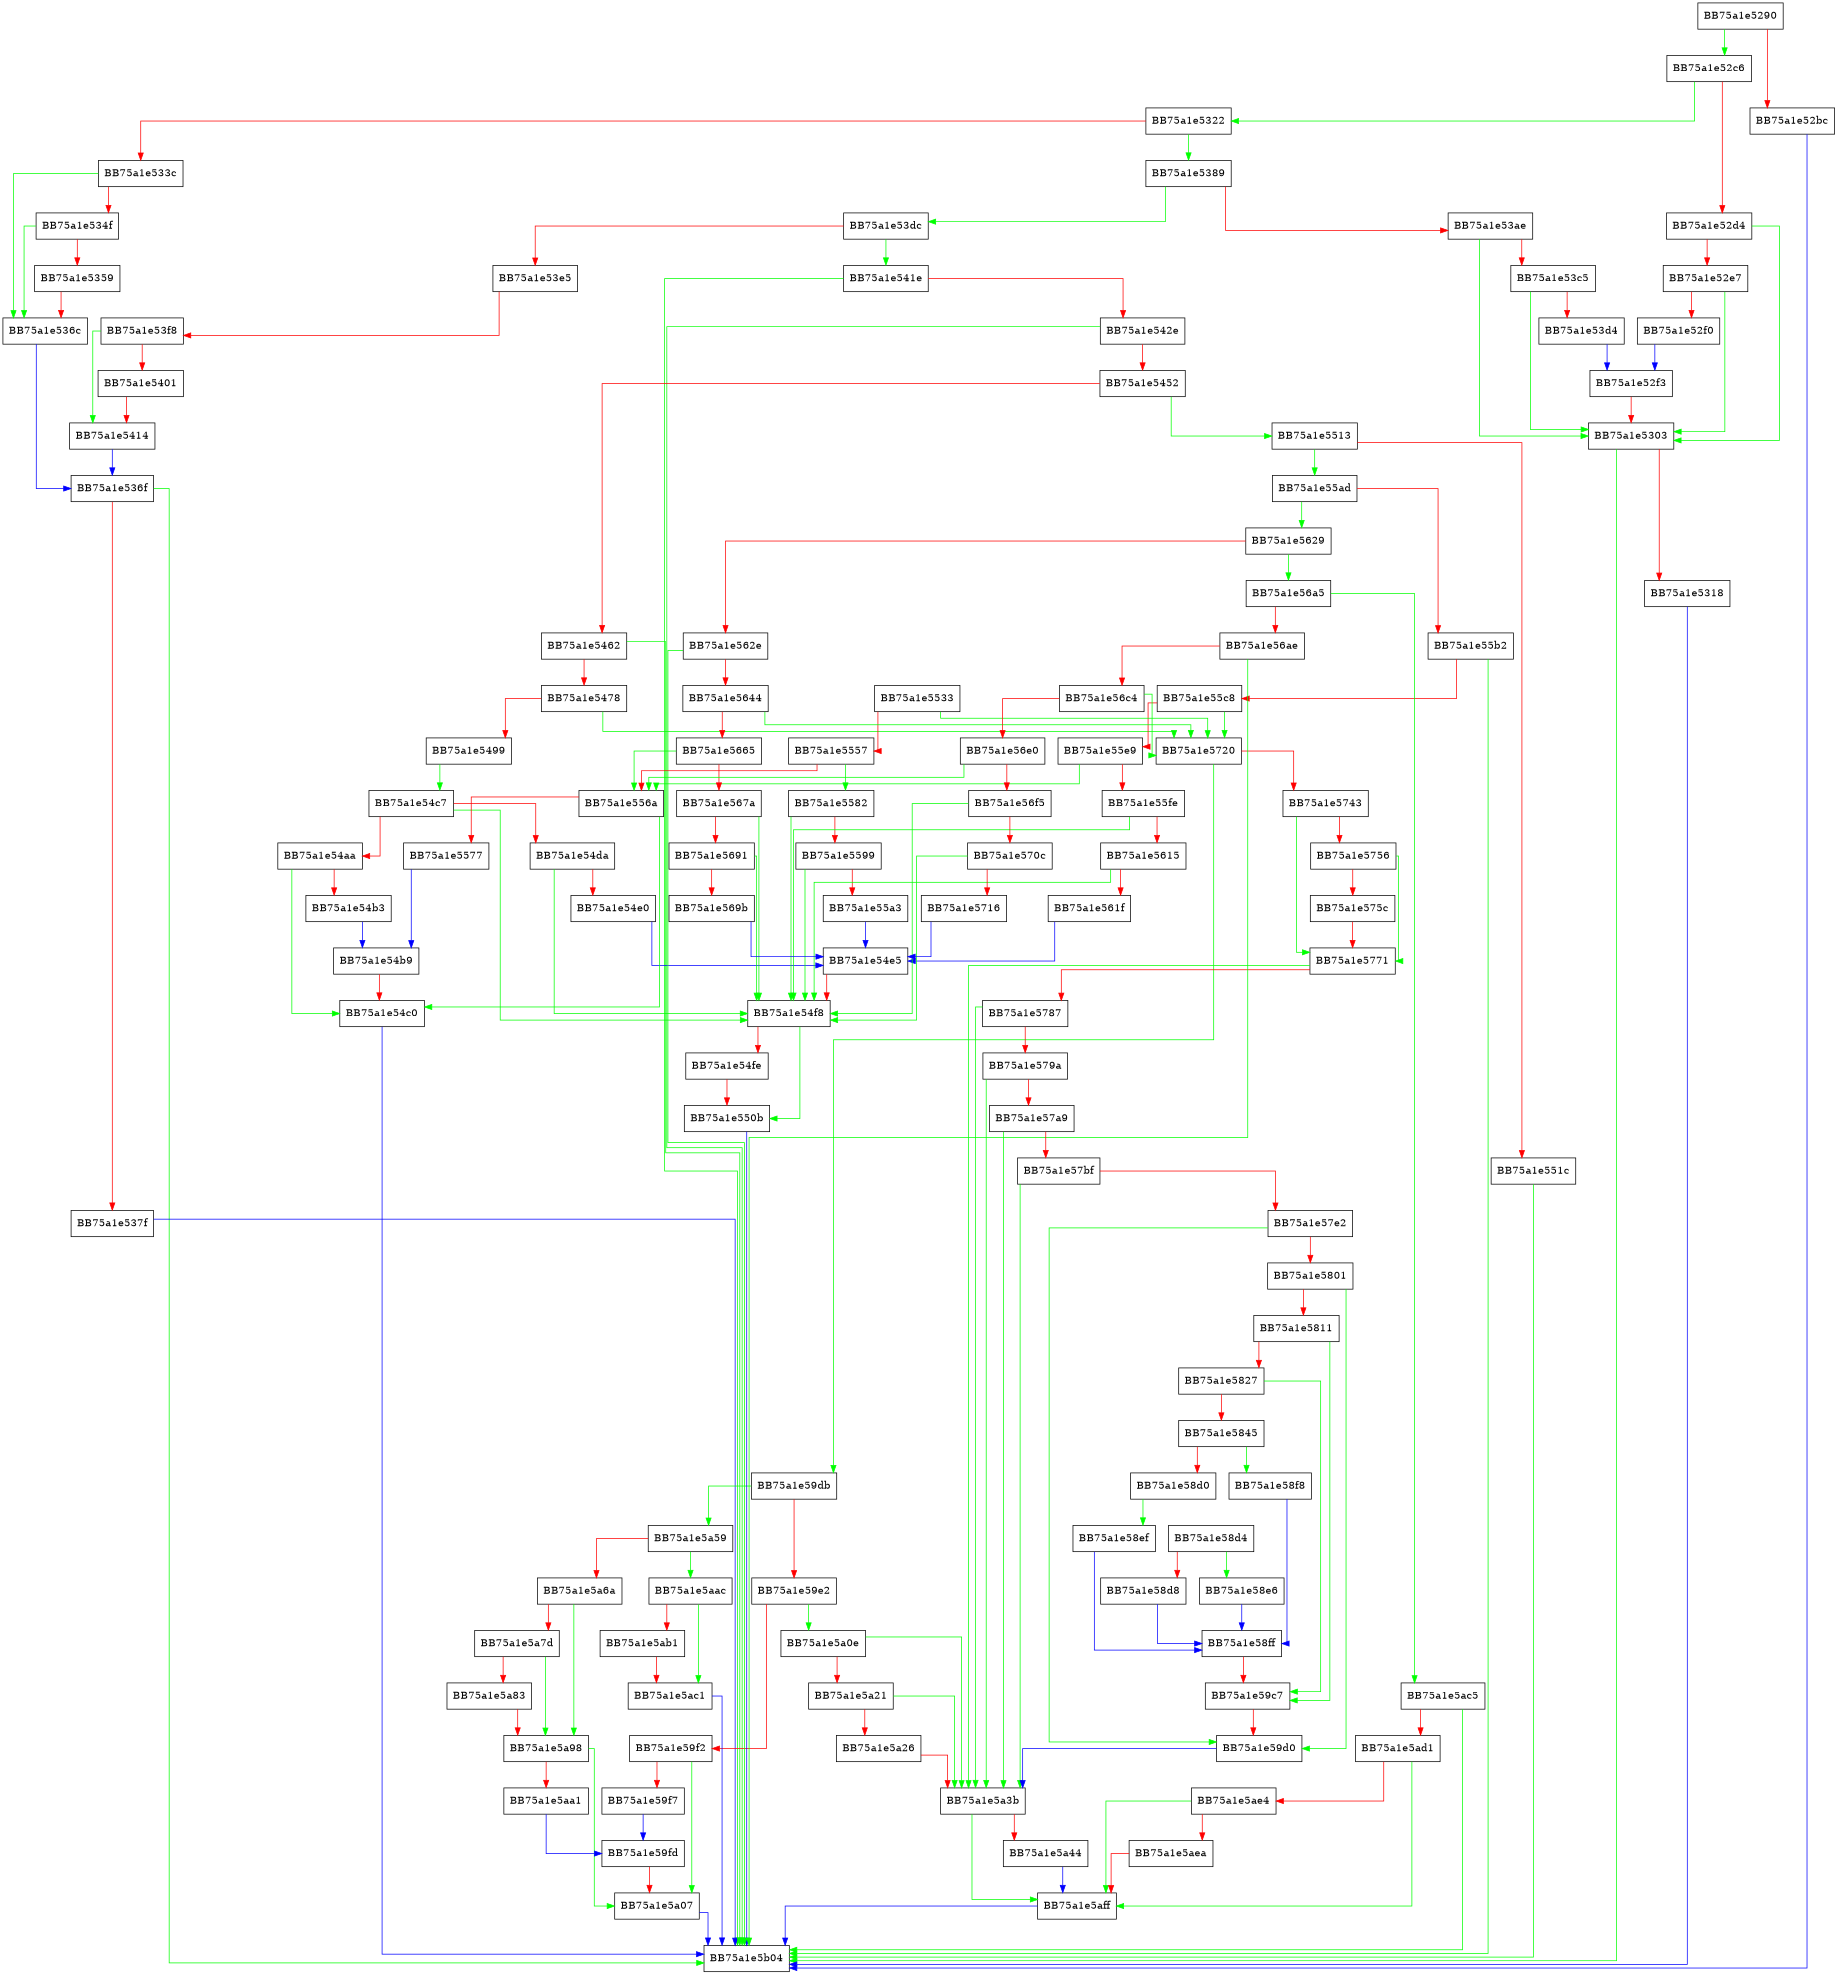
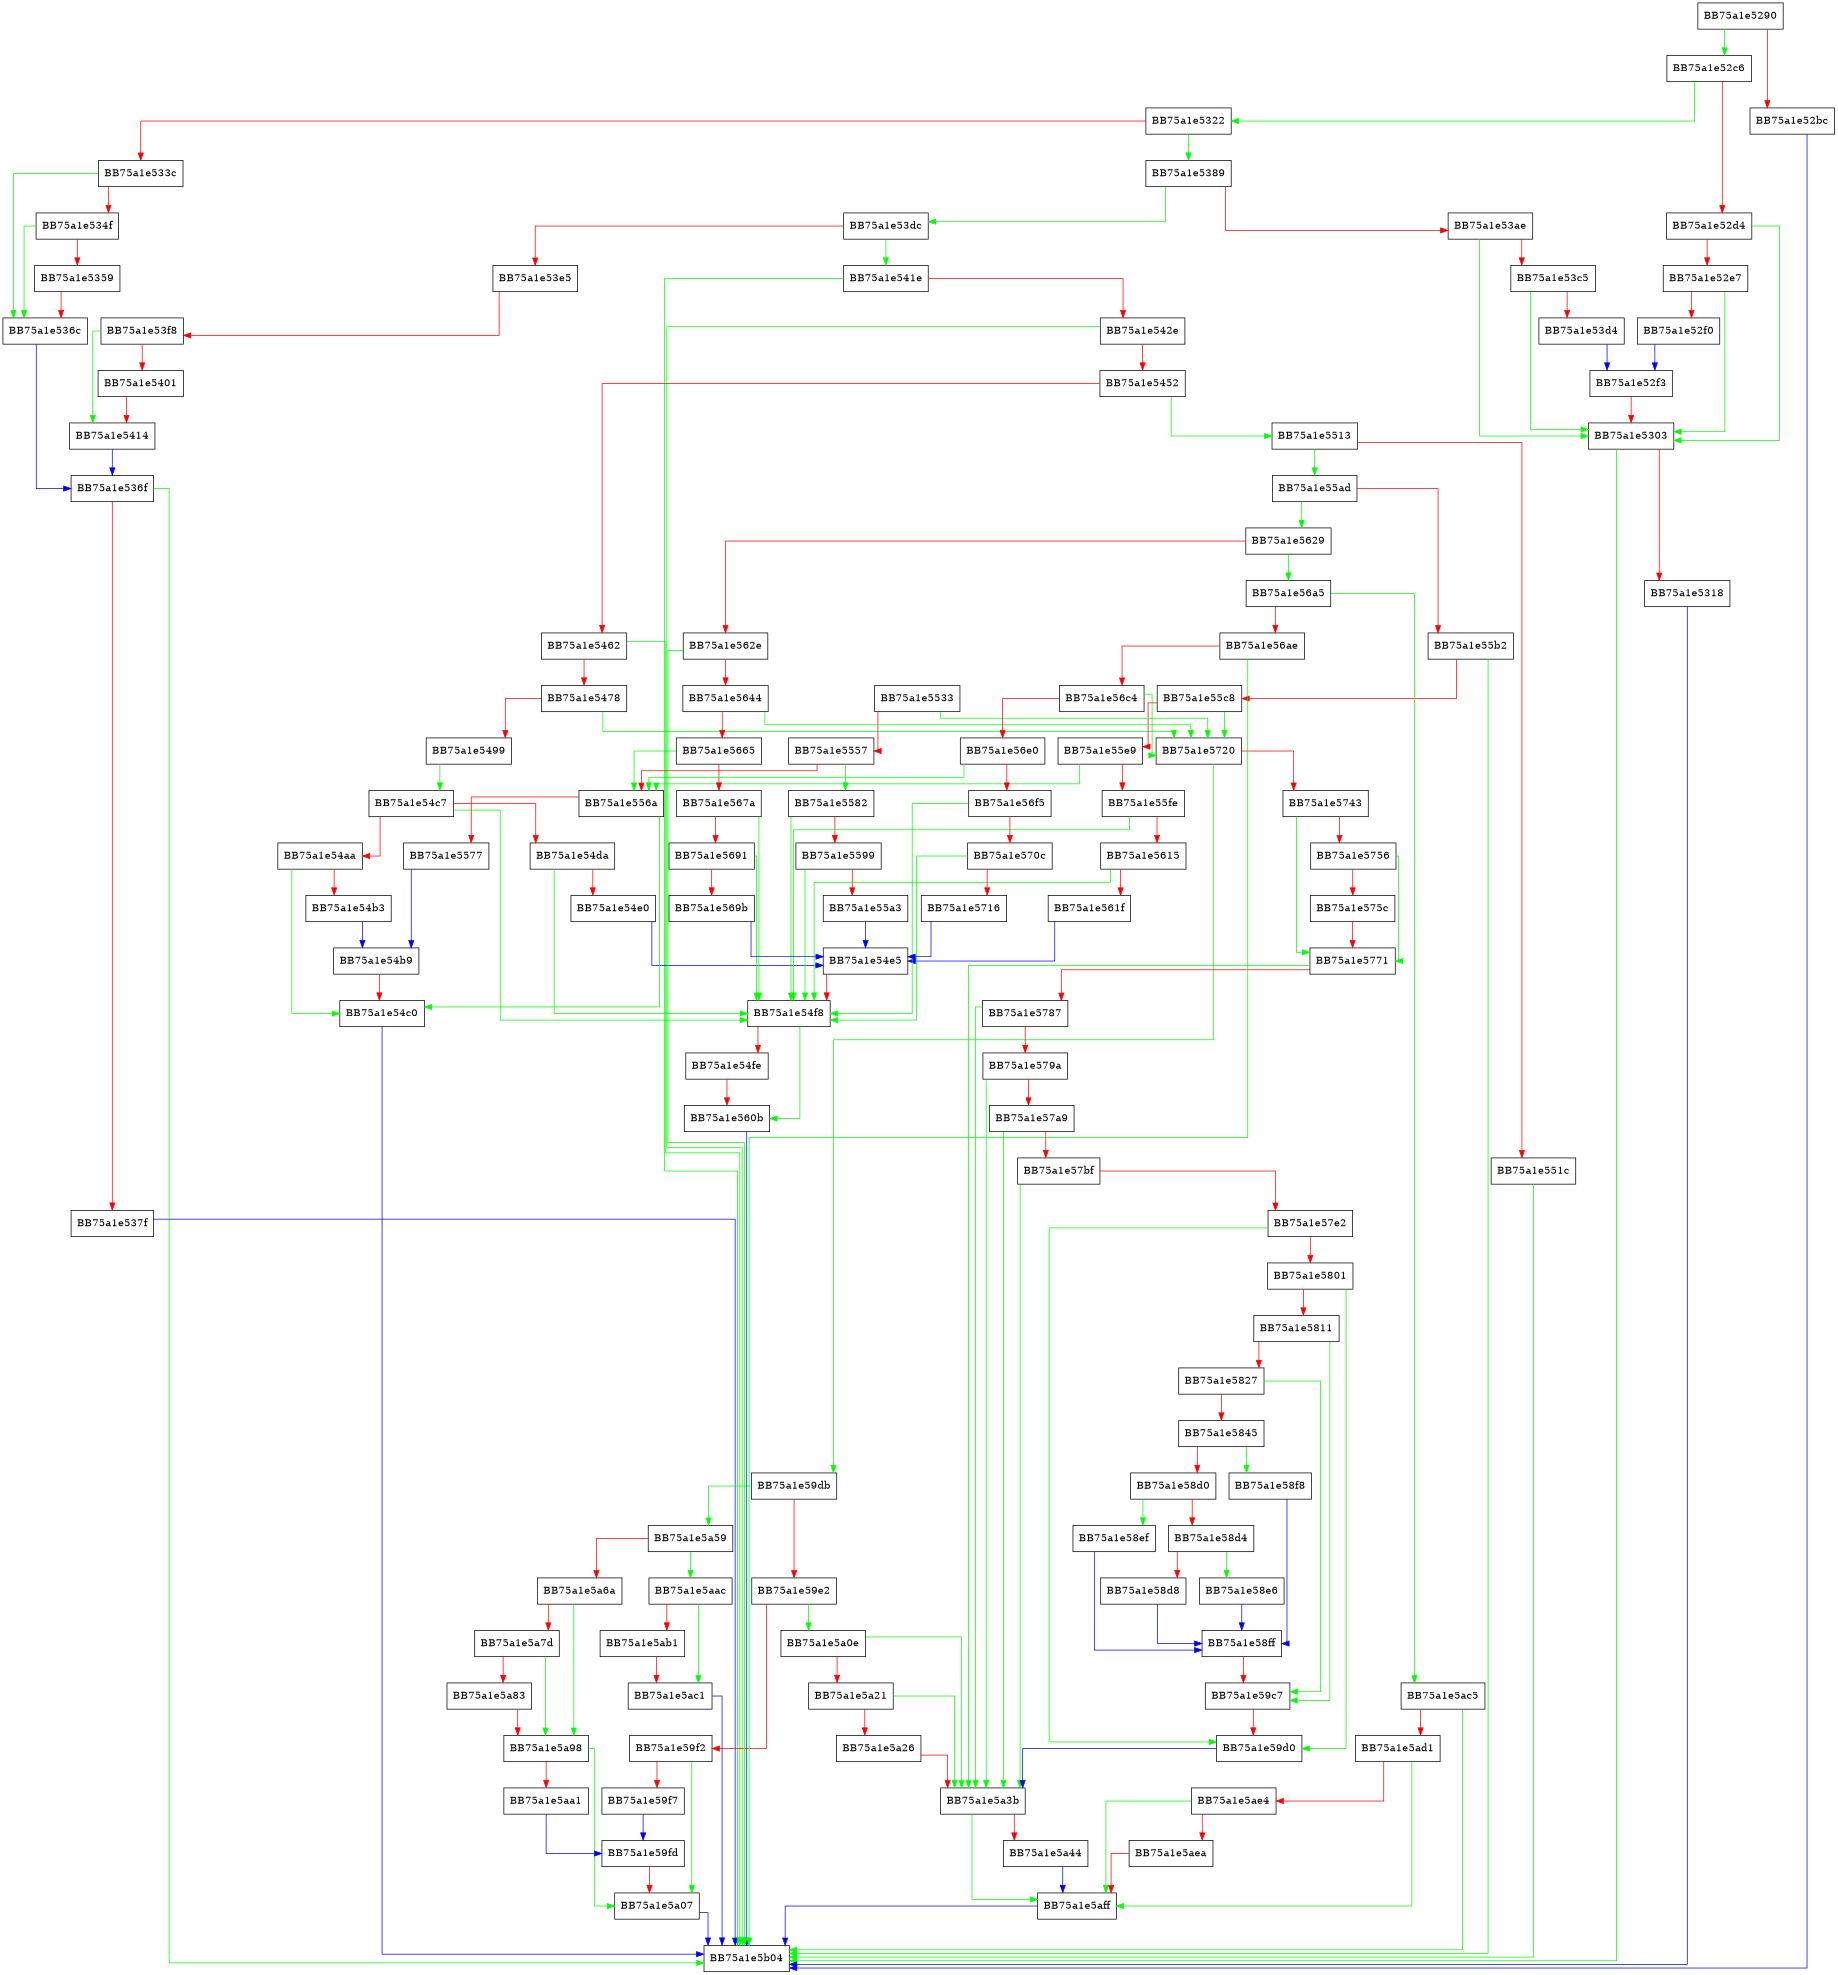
node "BB75a1e550b": label "BB75a1e550b" -> "BB75a1e560b"
edge "BB75a1e58d0" -> "BB75a1e58d4": added
